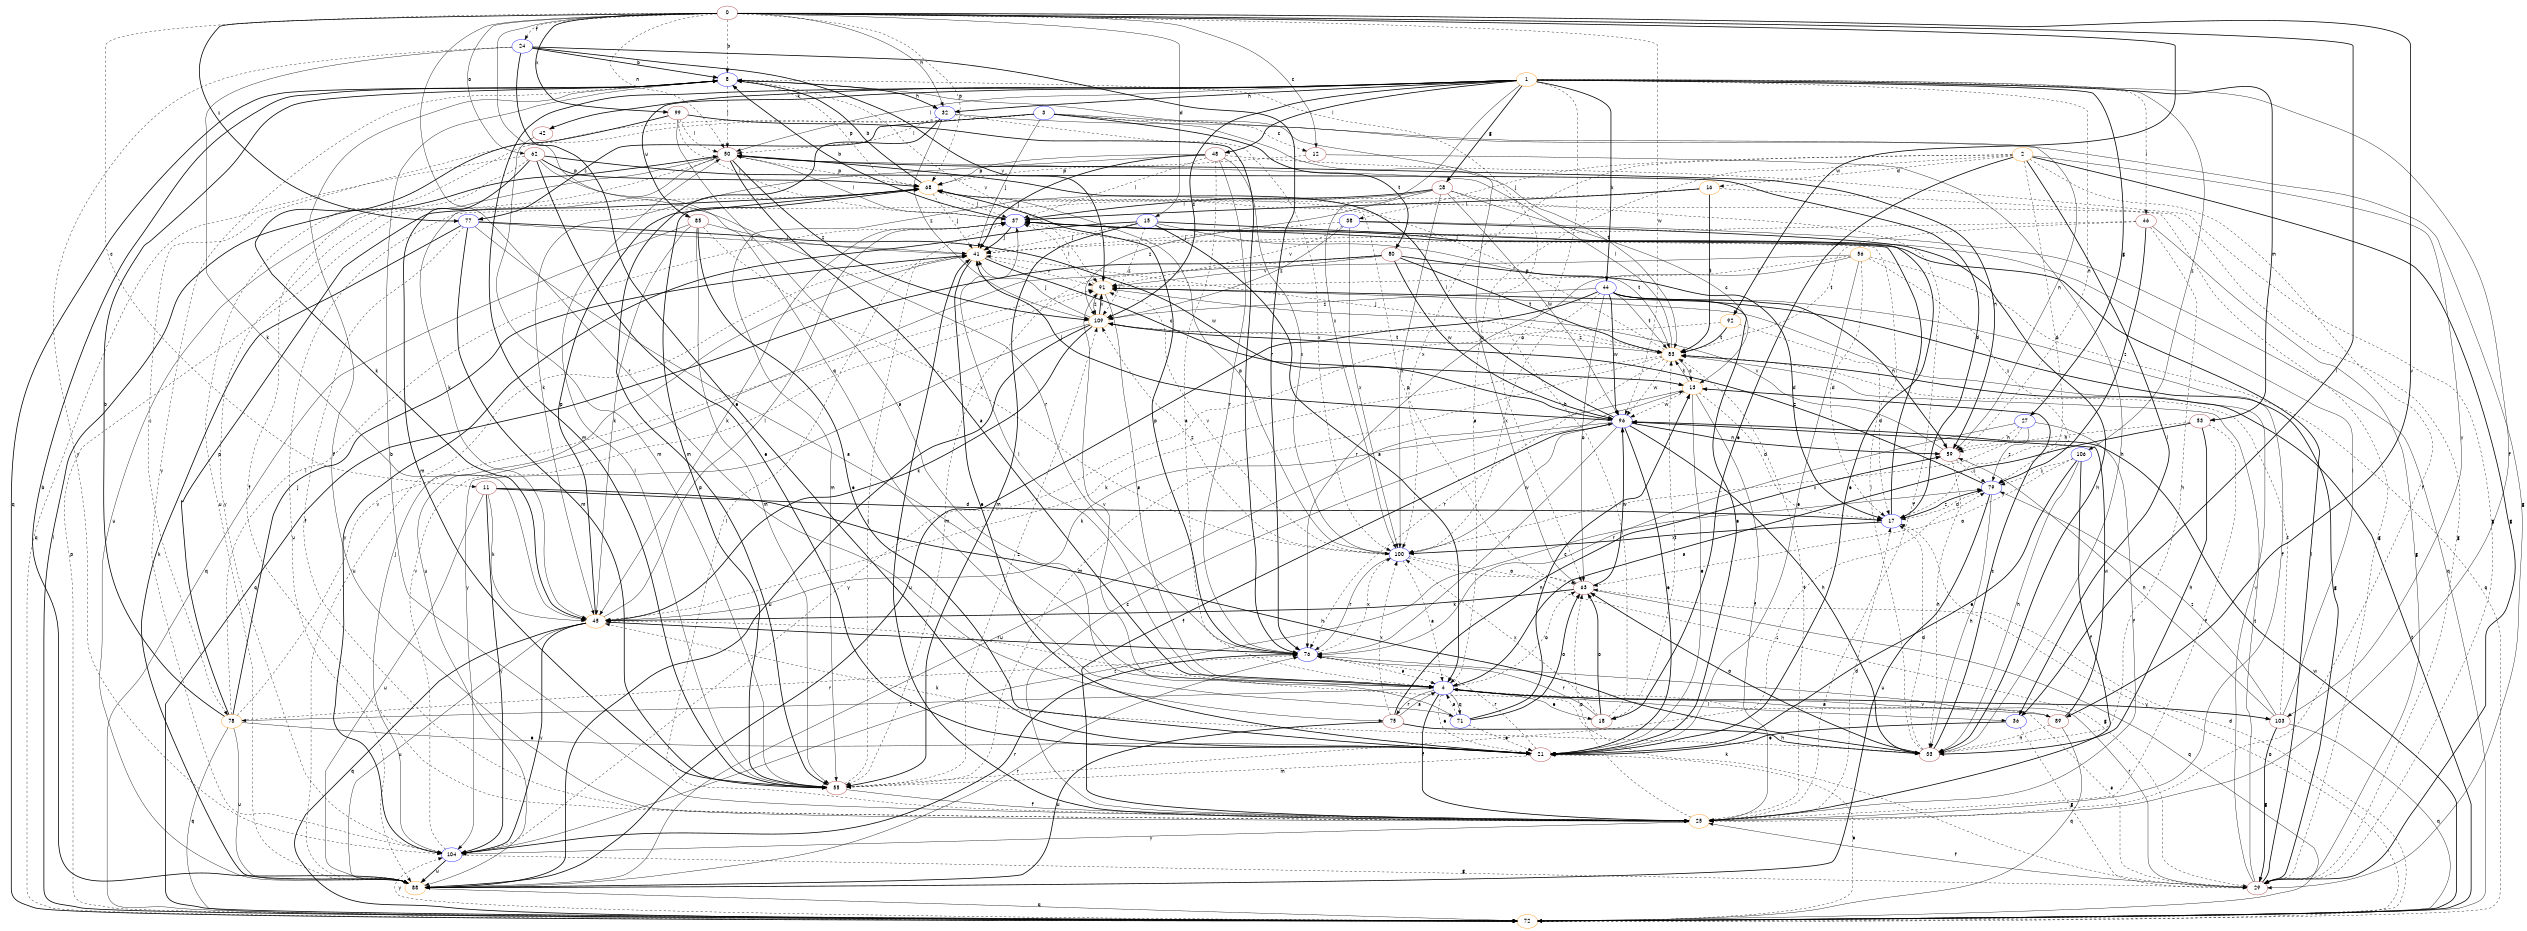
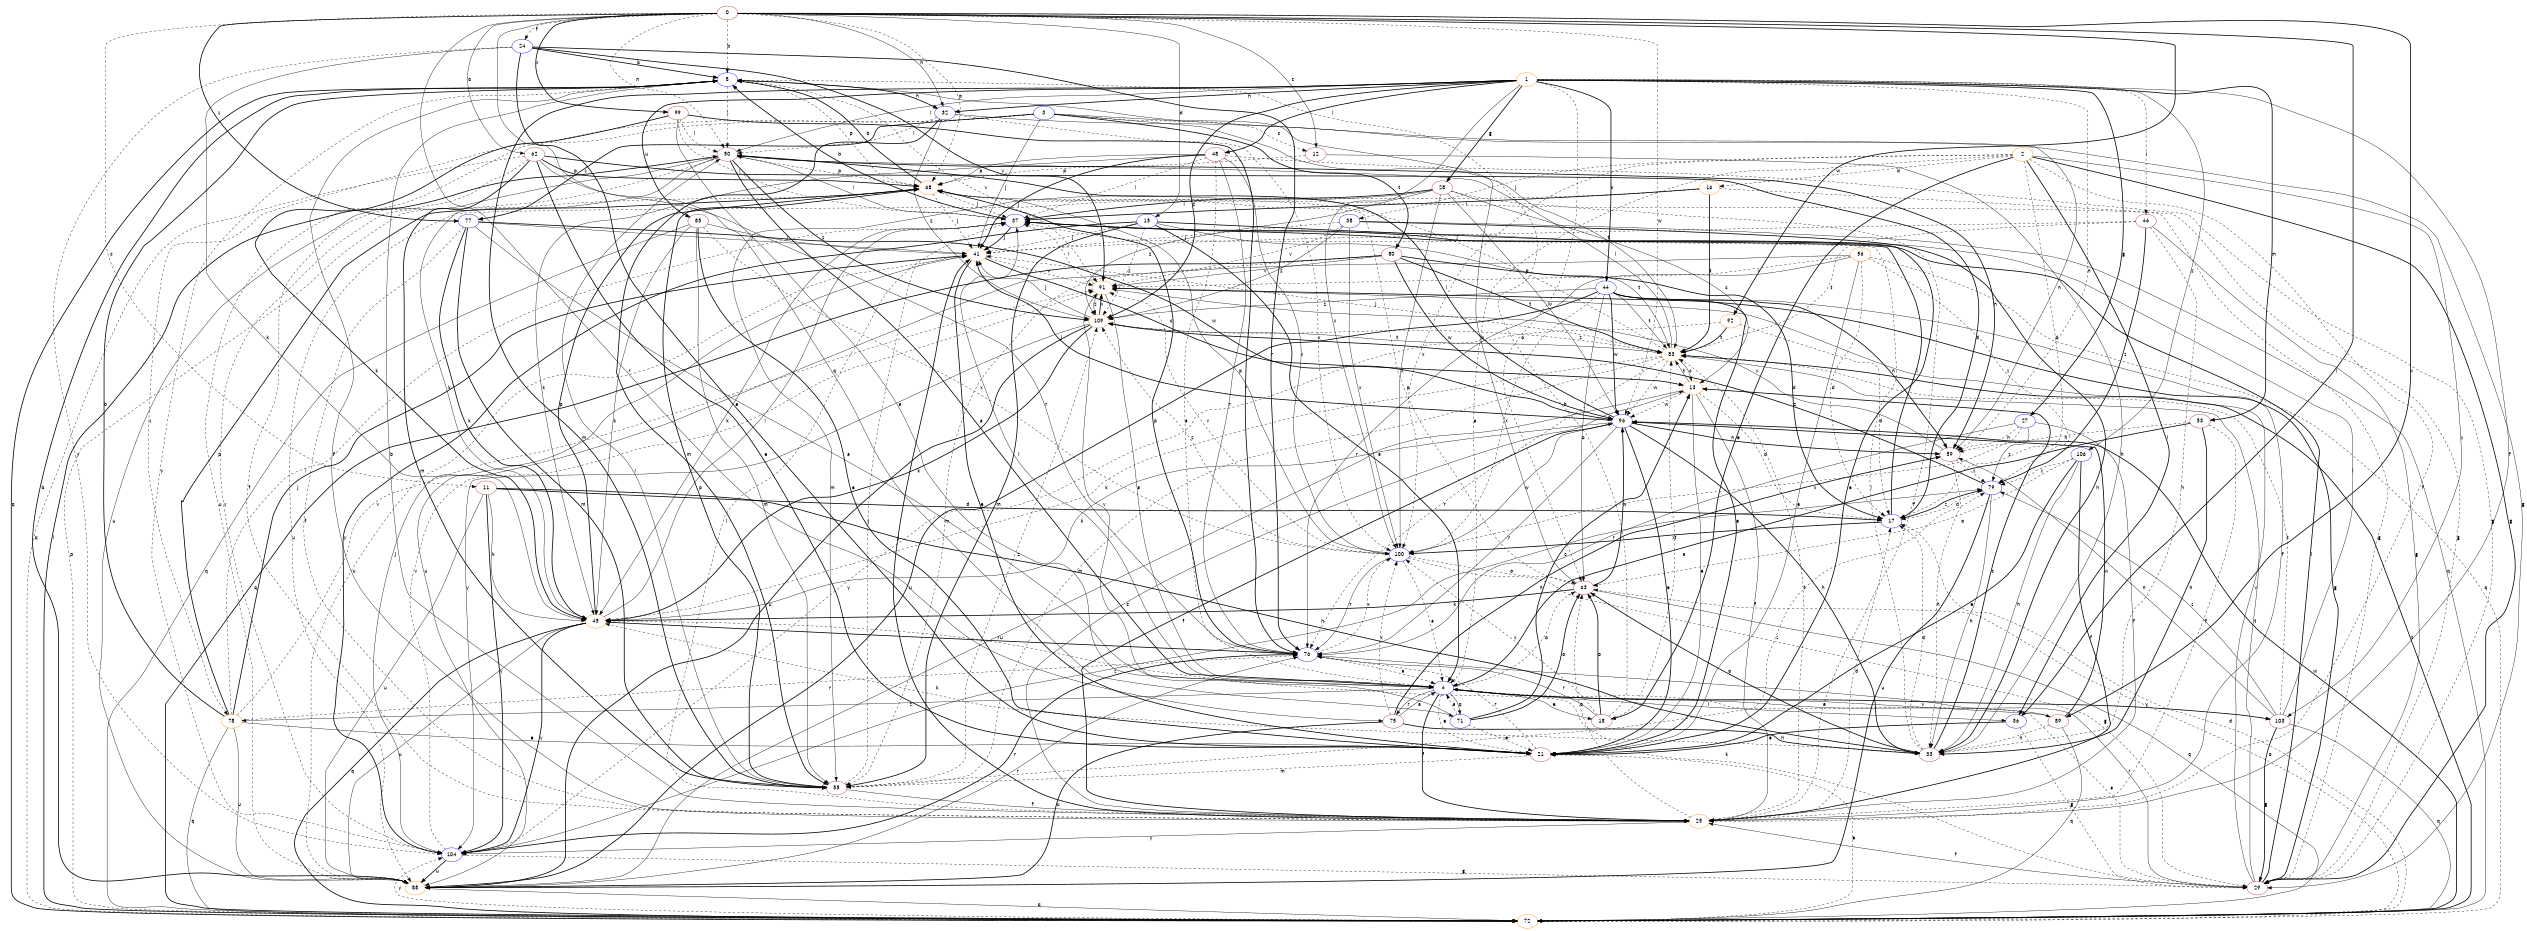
node "42": removed
edge "77" -> "88": now "77" -> "45"
